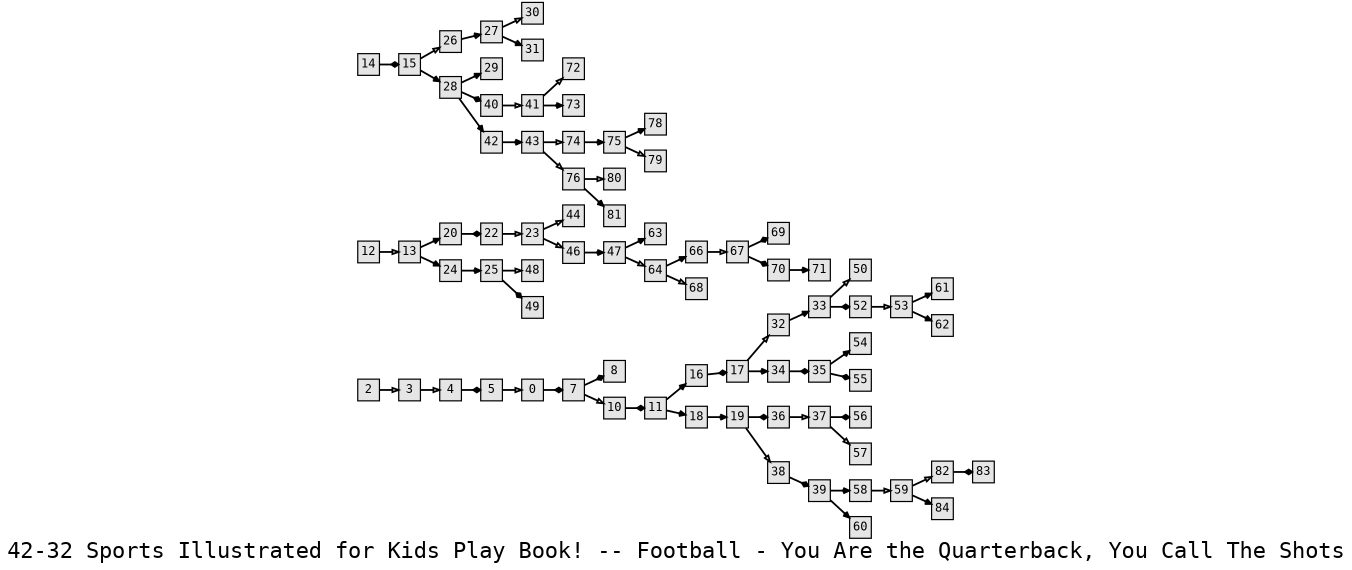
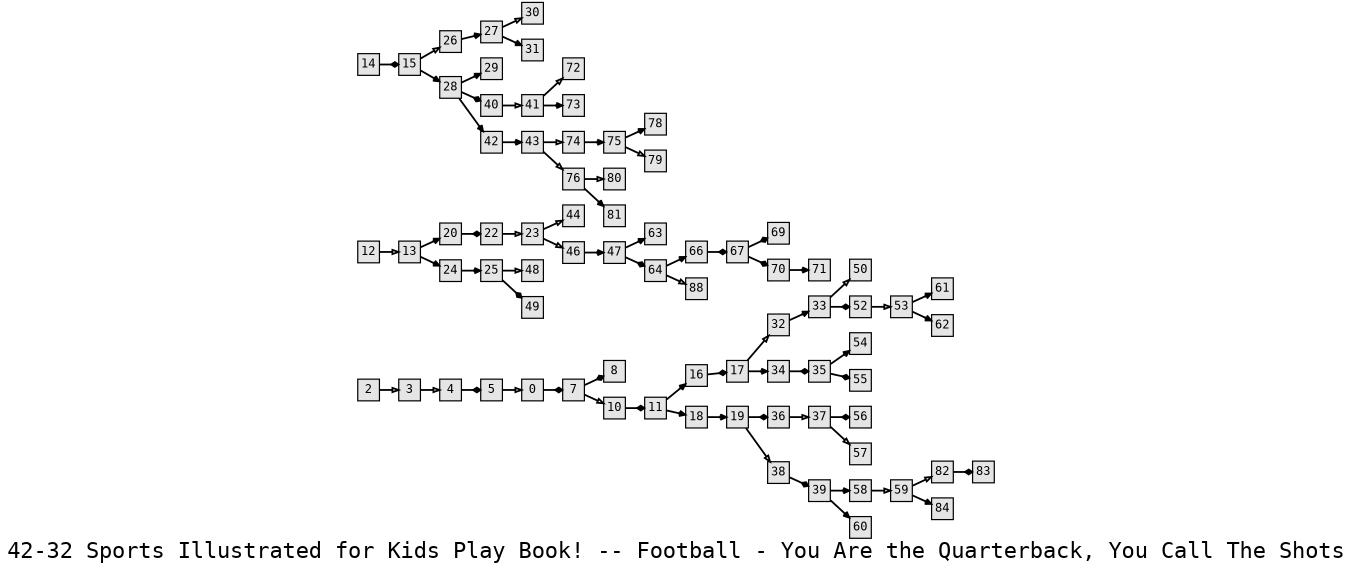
edge "66" -> "67": arrowhead onormal -> diamond
edge "47" -> "64": arrowhead onormal -> diamond
node "68": label "68" -> "88"
